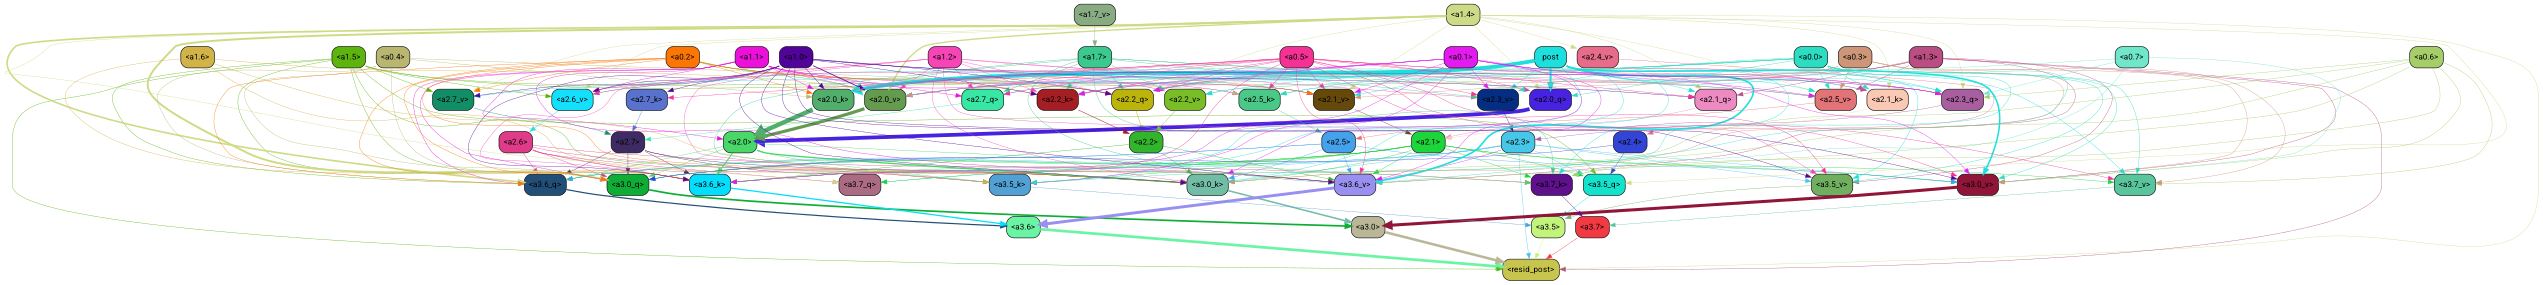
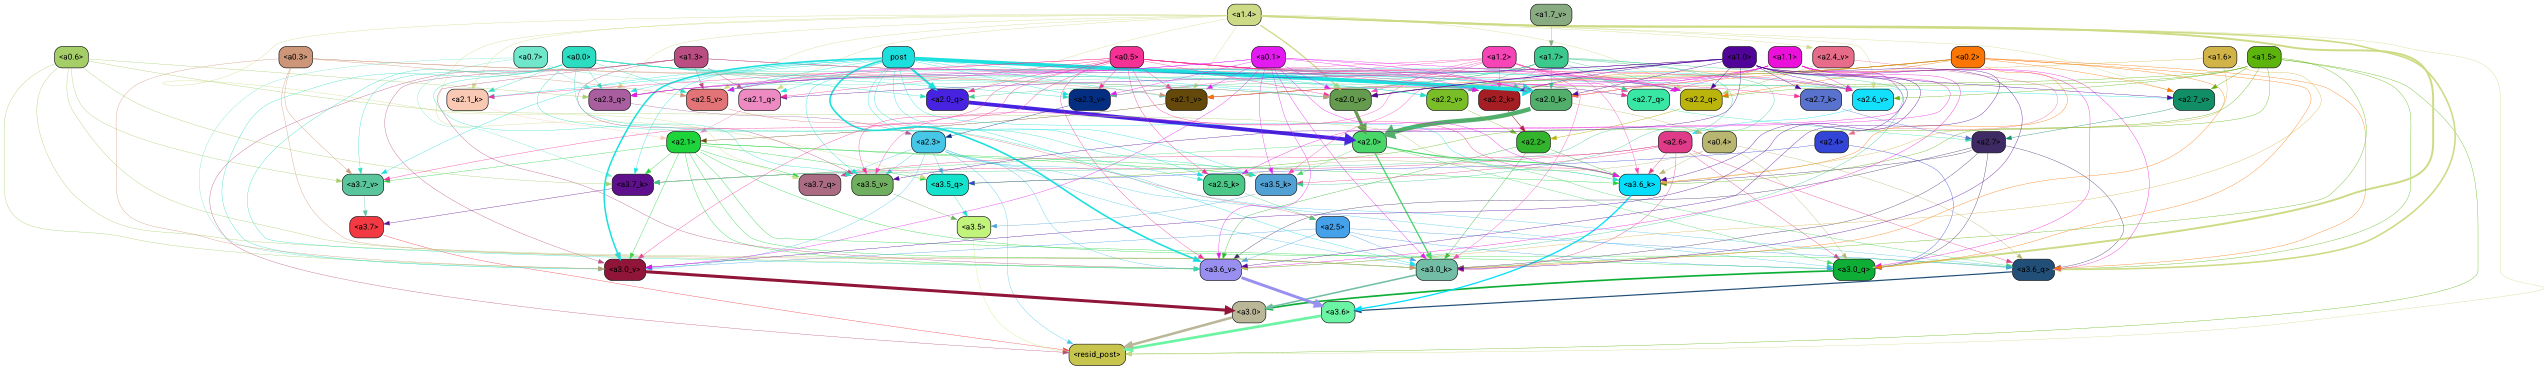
edge "<a0.4>" -> "<a2.0_k>": reversed
edge "<a1.6>" -> "<a3.5_k>": removed
edge "<a1.5>" -> "<a3.0_q>": removed
edge "<a2.3>" -> "<a3.6_v>": color #e41bf0 -> #46c7e7
